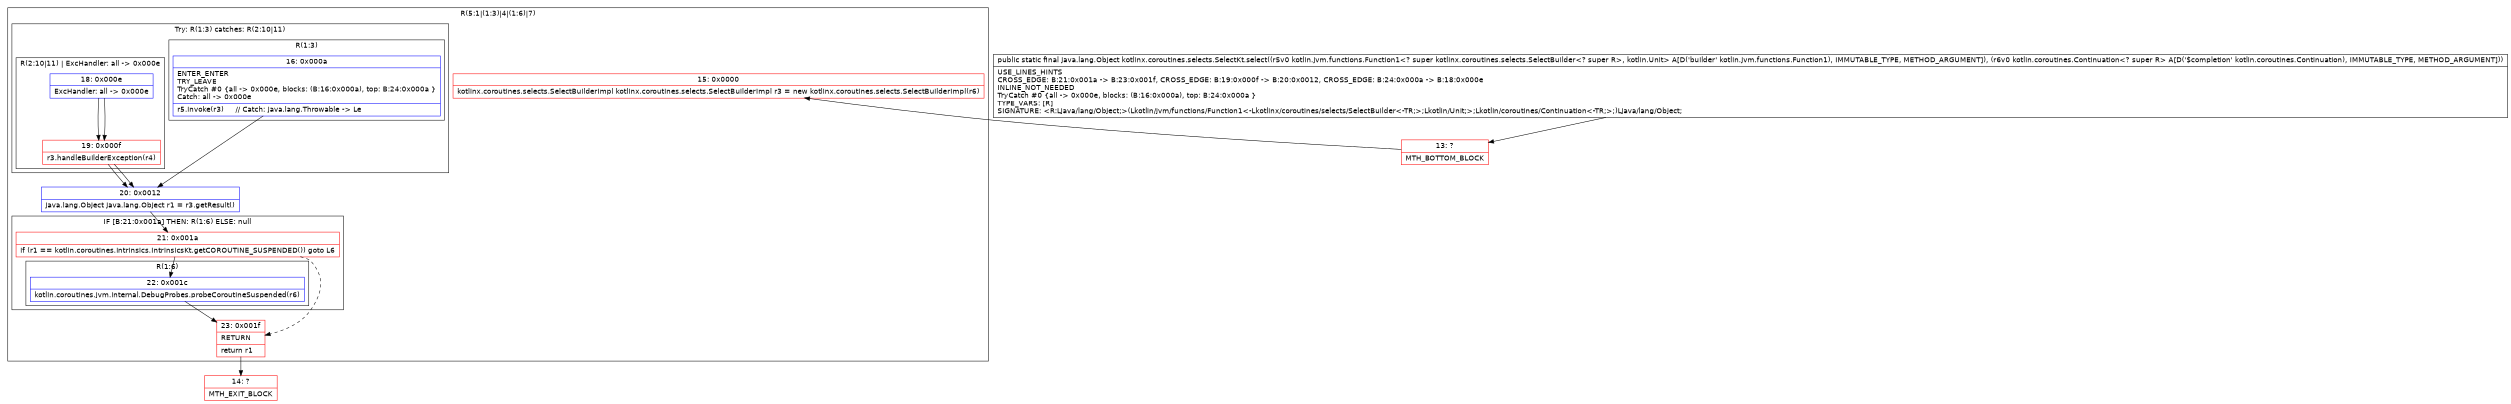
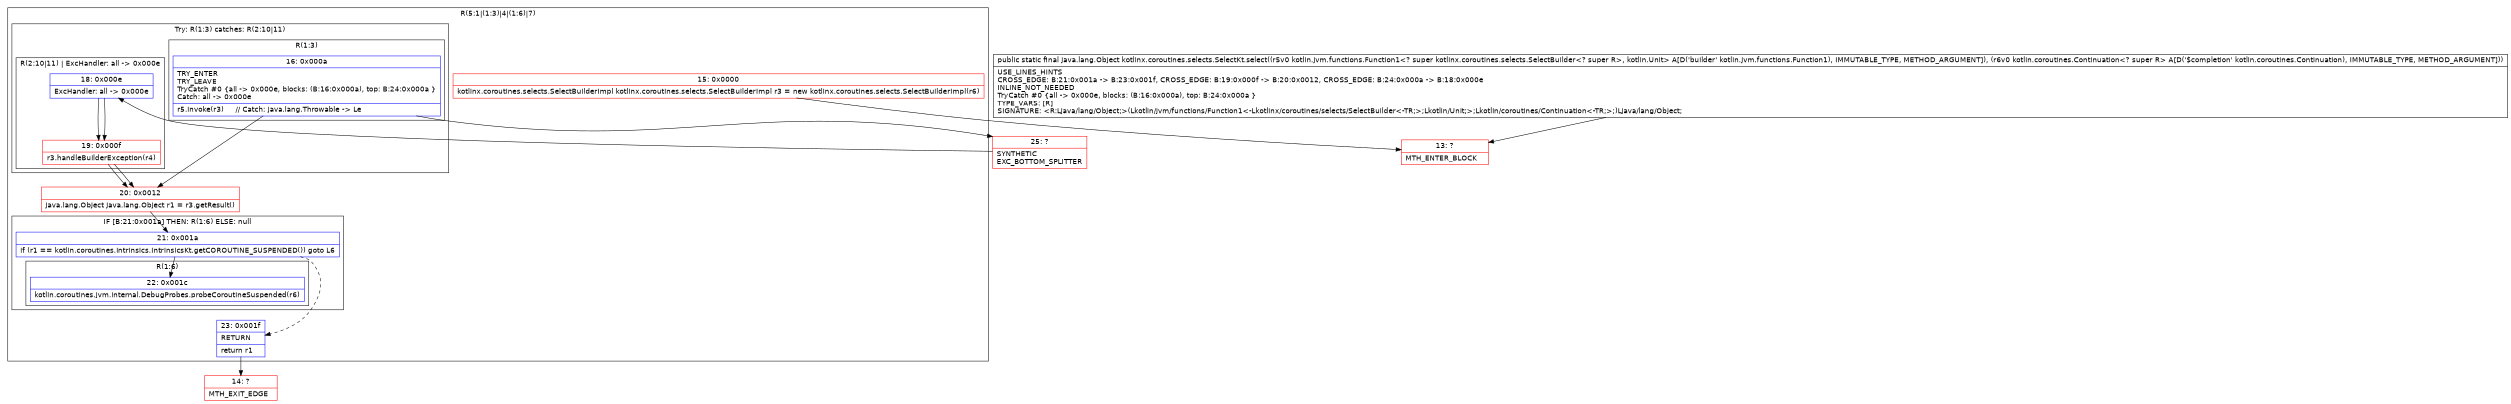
node "16: 0x000a": text "ENTER_ENTER" -> "TRY_ENTER"
edge "13: ?" -> "15: 0x0000": reversed
node "25: ?": added
node "13: ?": text "MTH_BOTTOM_BLOCK" -> "MTH_ENTER_BLOCK"
node "20: 0x0012": color blue -> red
node "21: 0x001a": color red -> blue
edge "22: 0x001c" -> "23: 0x001f": removed
node "23: 0x001f": color red -> blue
node "14: ?": text "MTH_EXIT_BLOCK" -> "MTH_EXIT_EDGE"
